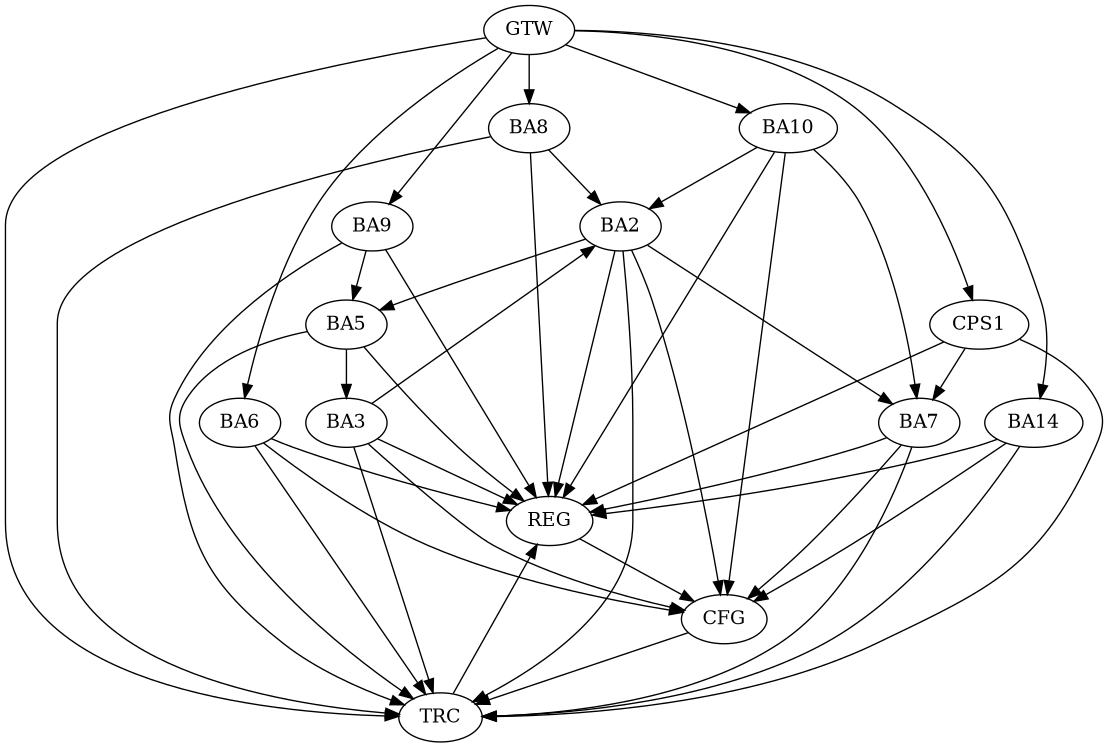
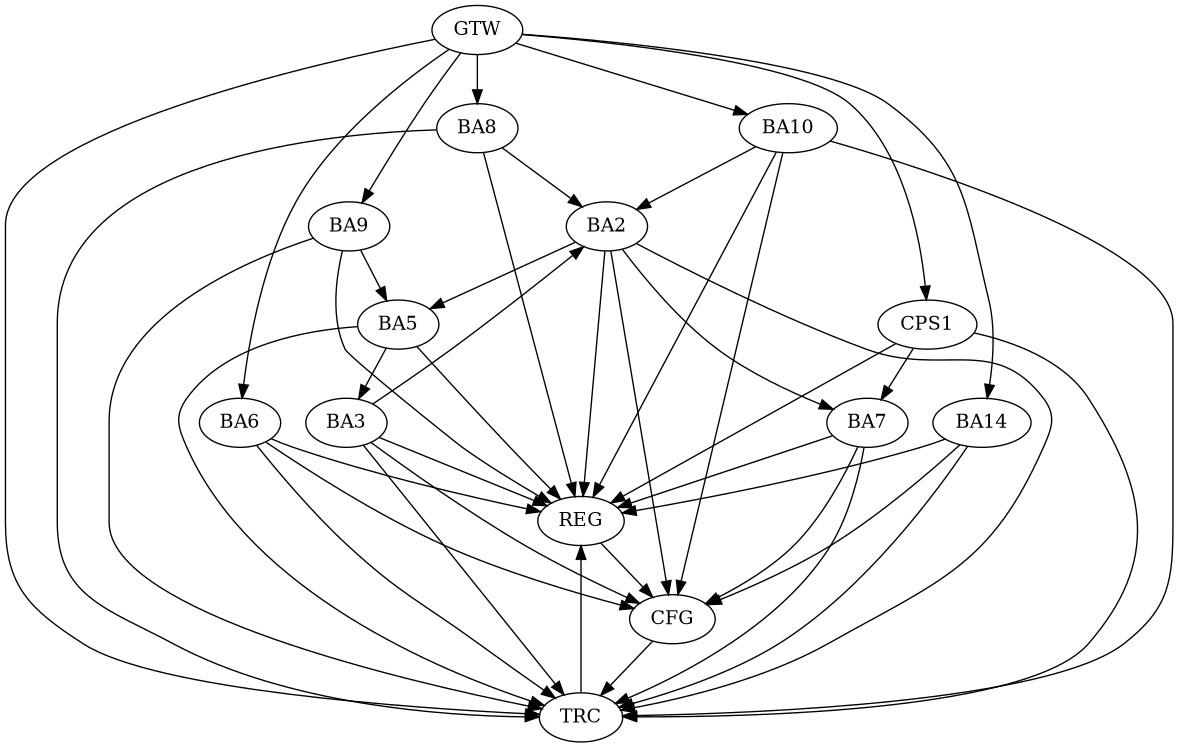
edge "BA10" -> "BA7": now "BA10" -> "TRC"
